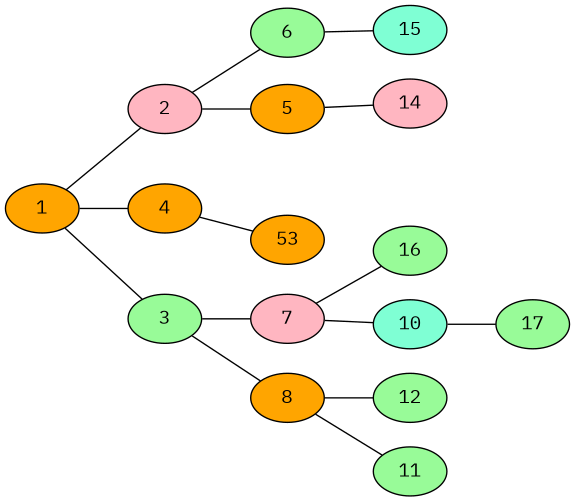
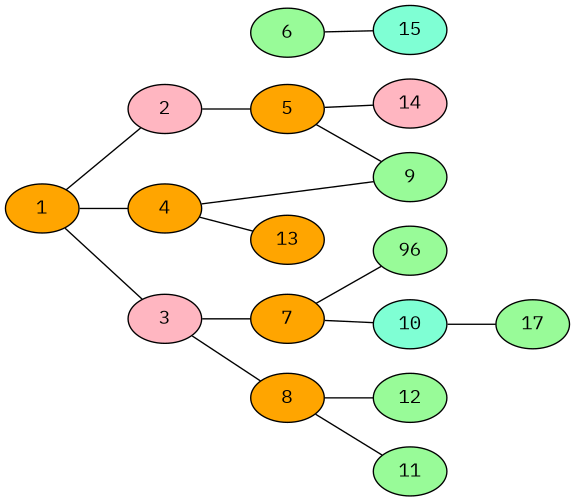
edge "6" -- "2": removed
node "9": added
node "53": label "53" -> "13"
node "16": label "16" -> "96"
node "3": fillcolor palegreen -> lightpink
node "7": fillcolor lightpink -> orange
